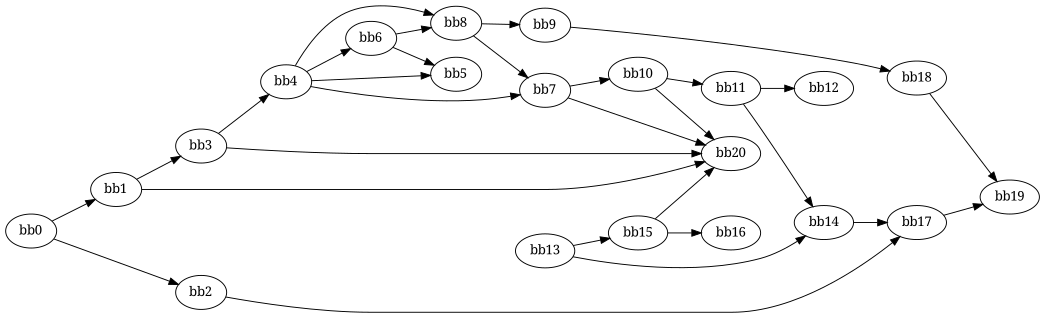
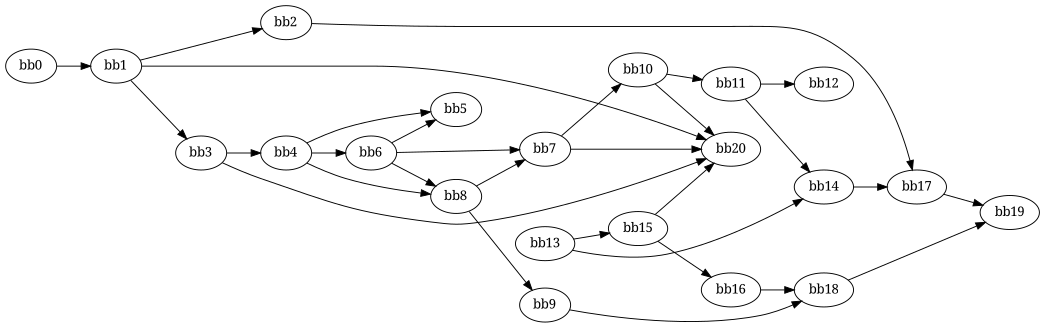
edge "bb4" -> "bb7": now "bb6" -> "bb7"
edge "bb0" -> "bb2": now "bb1" -> "bb2"
edge "bb16" -> "bb18": added
